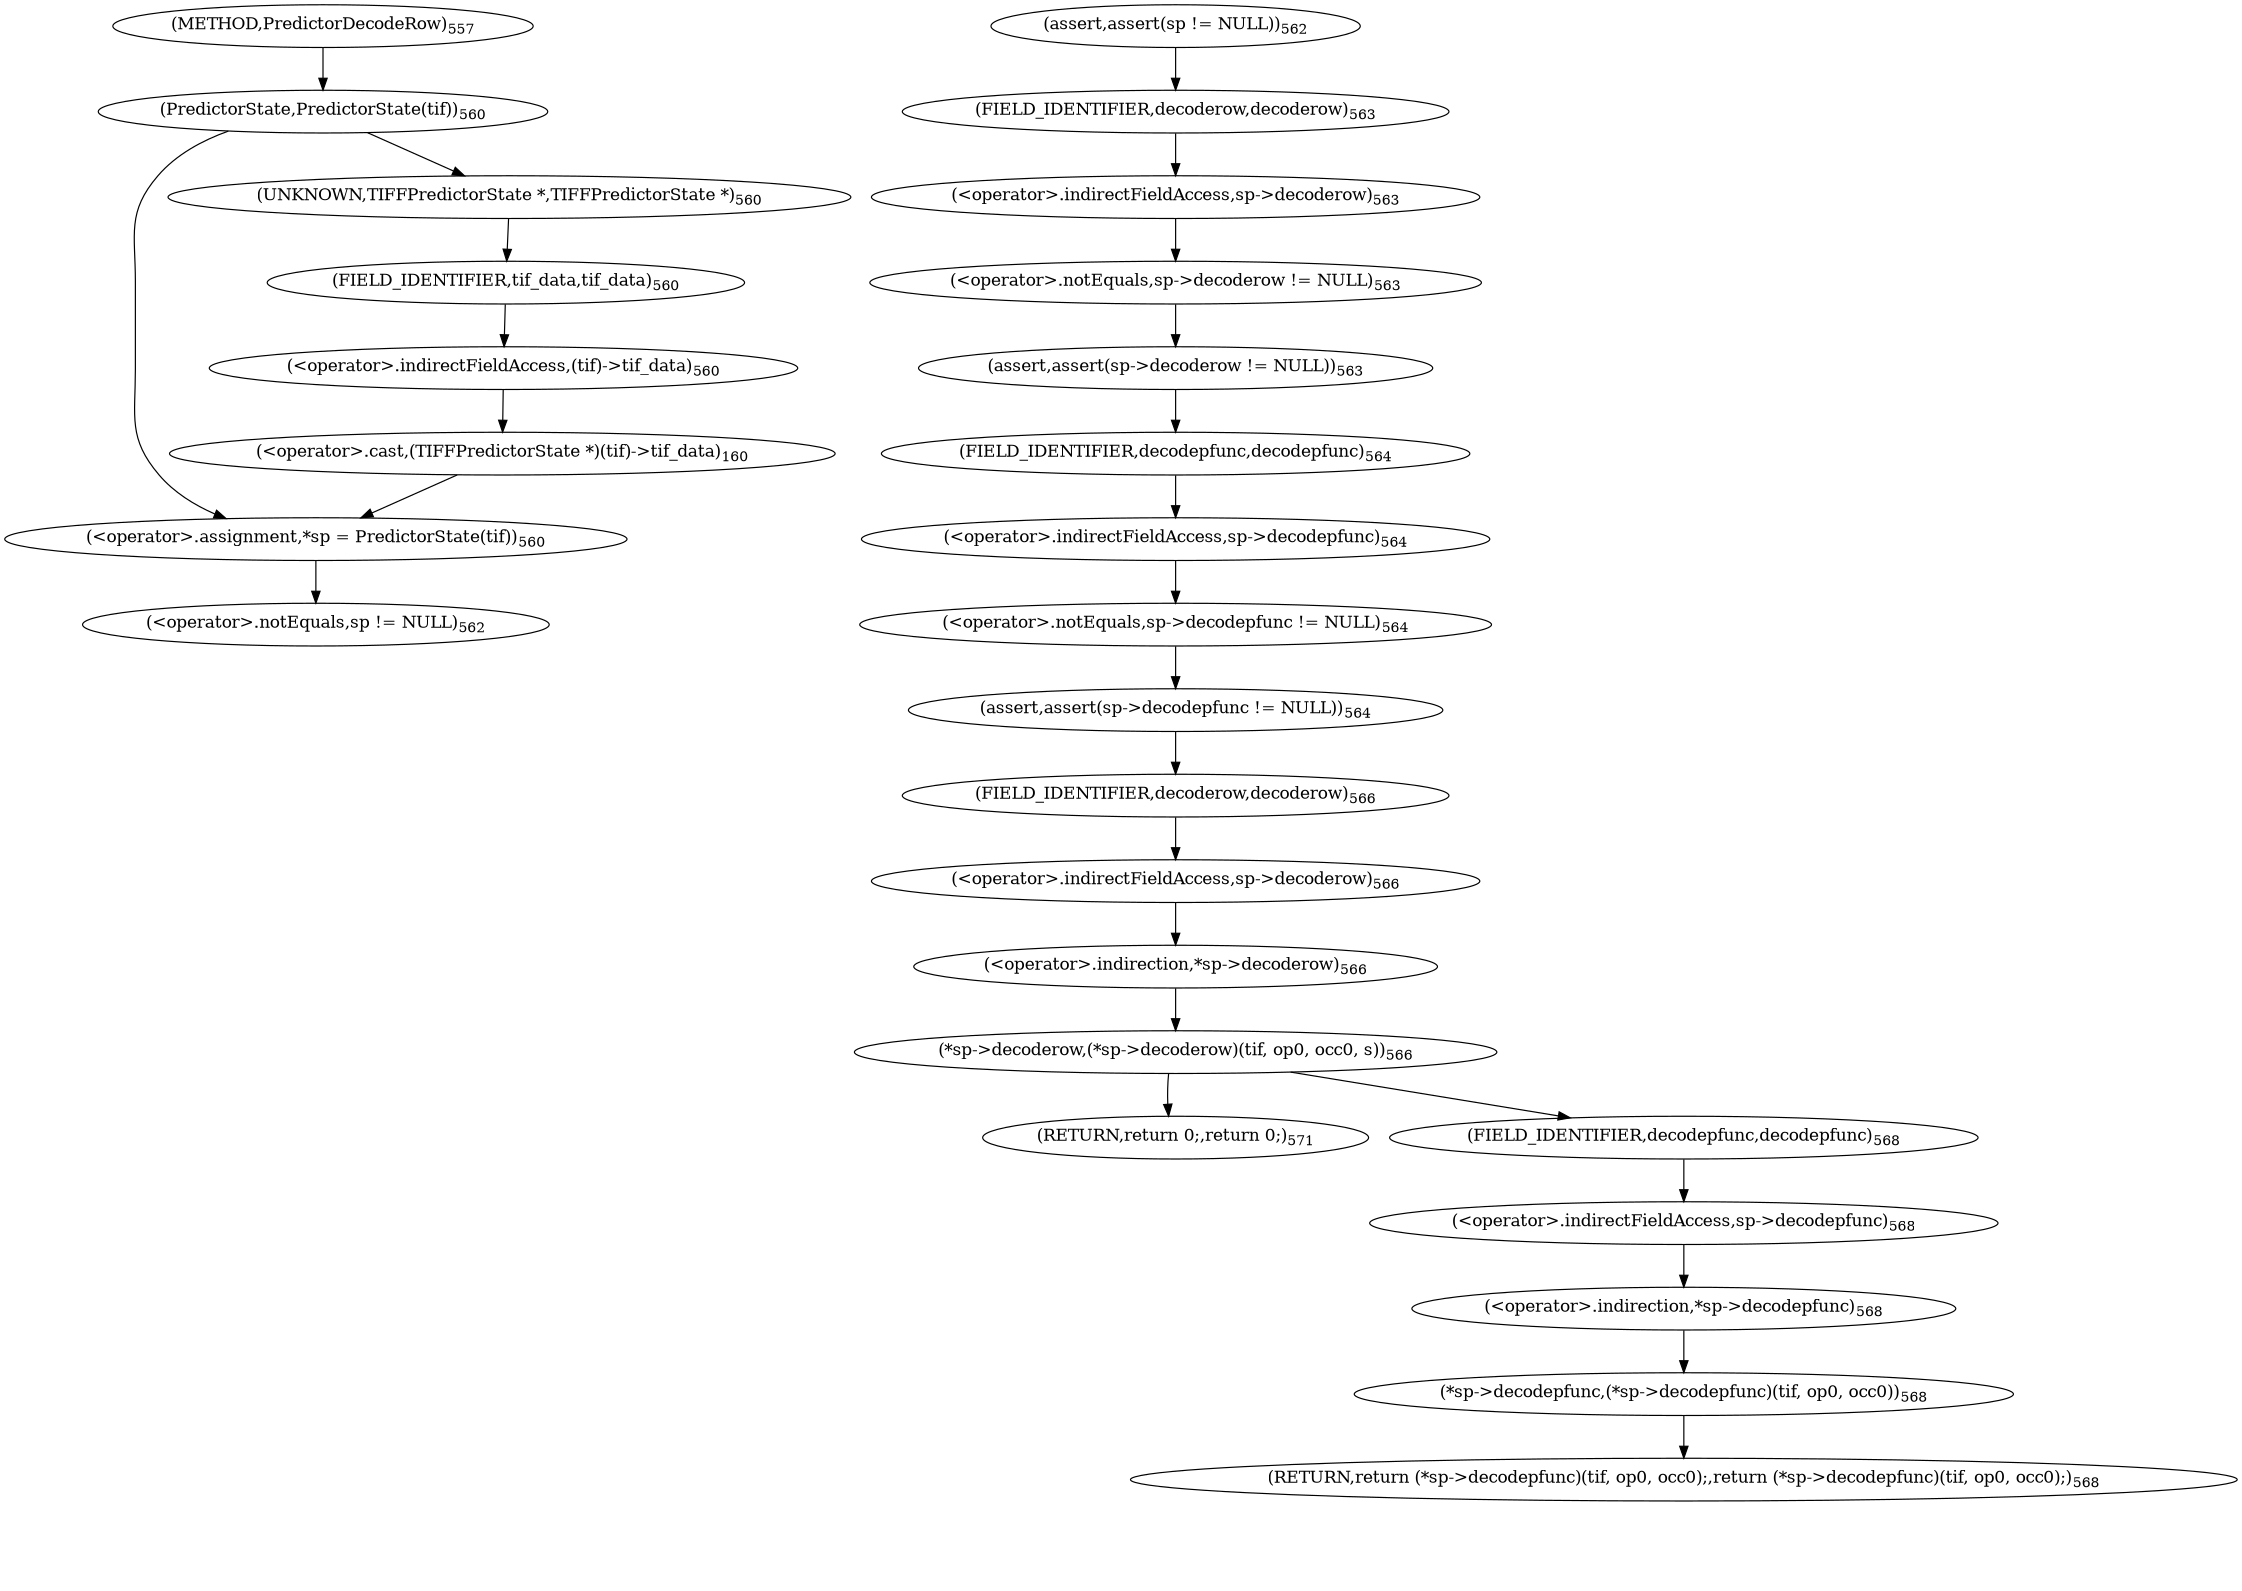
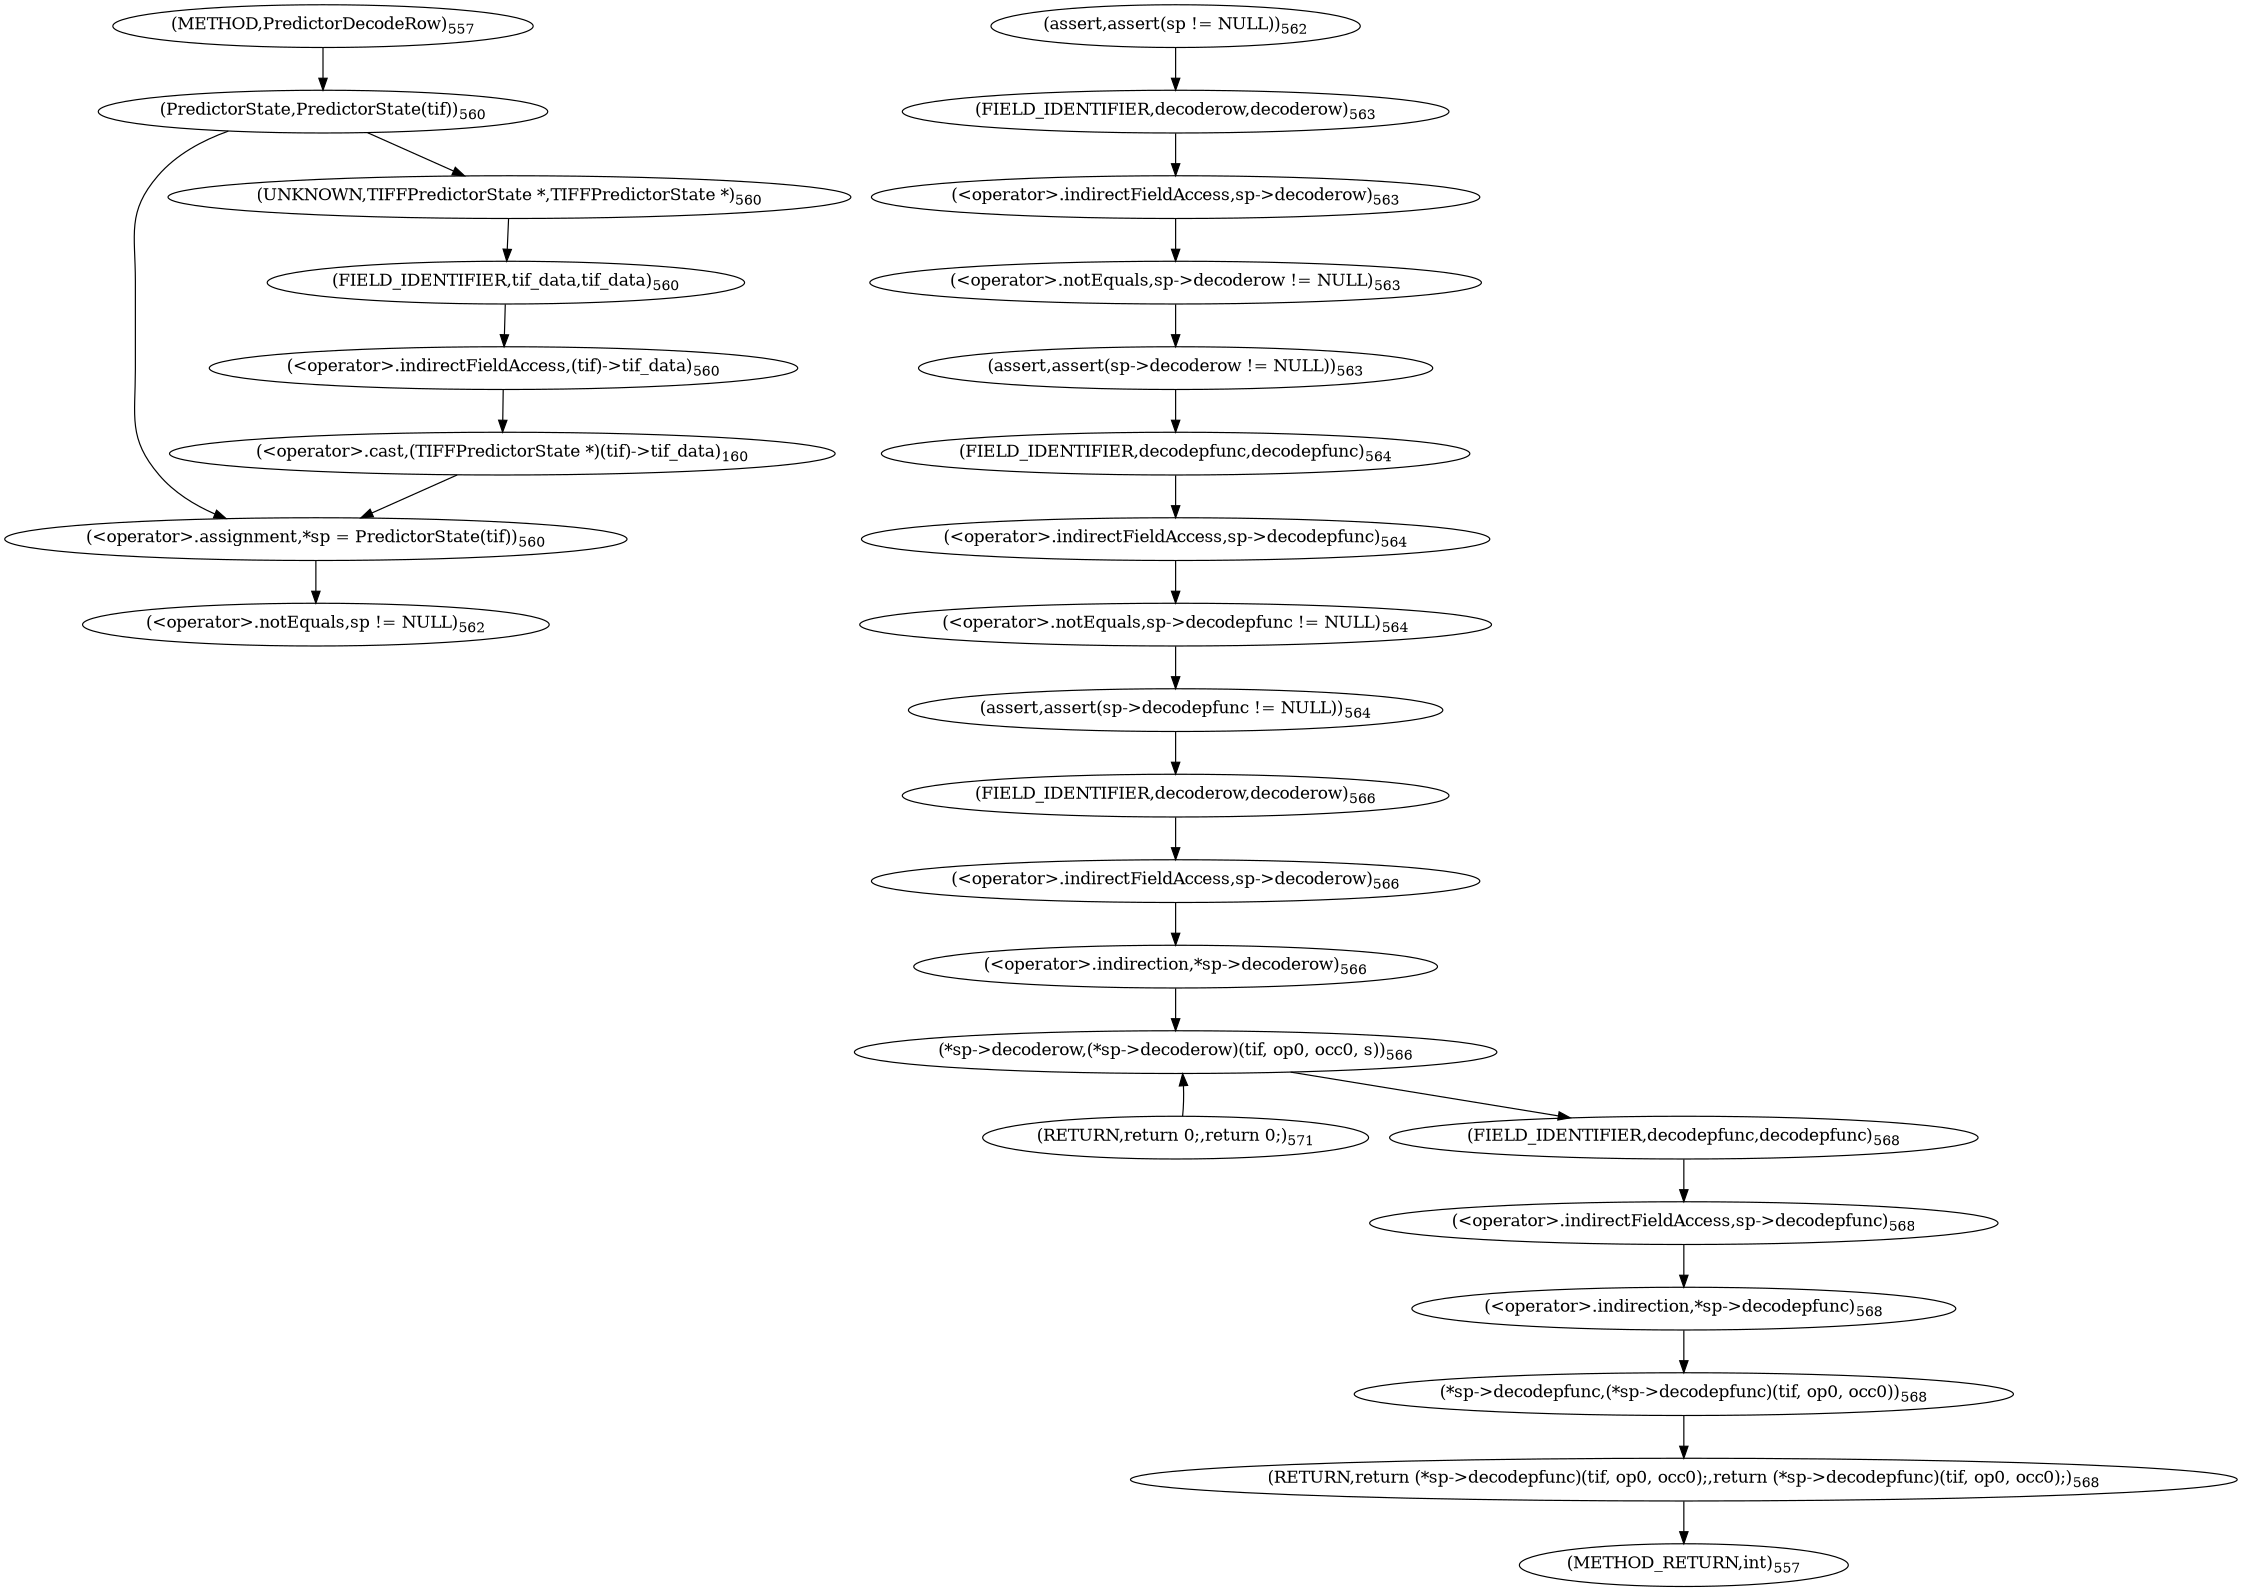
edge "(*sp->decoderow,(*sp->decoderow)(tif, op0, occ0, s))" -> "(RETURN,return 0;,return 0;)": reversed
node "(METHOD_RETURN,int)": added
